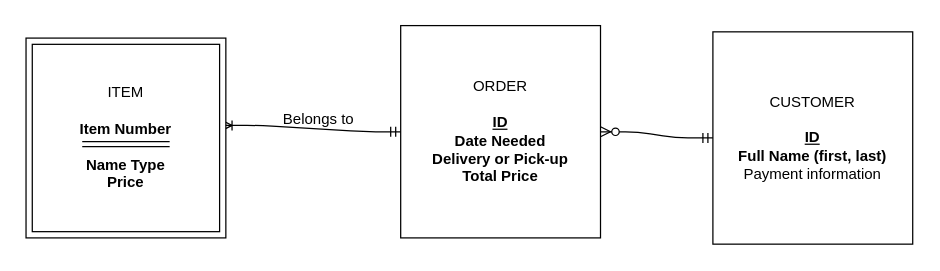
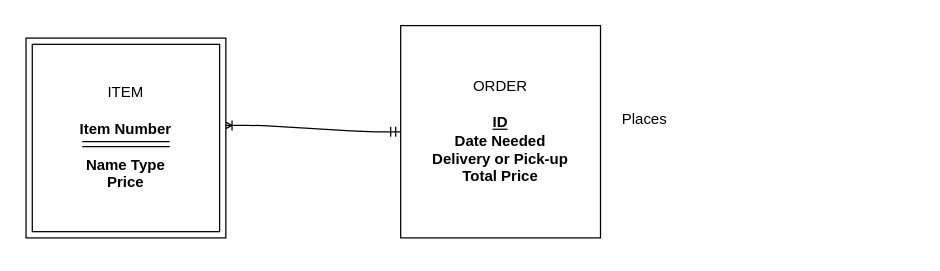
node "Belongs to": removed
node "Places": added
edge "ORDER ID Date Needed Delivery or Pick-up Total Price" -- "CUSTOMER ID Full Name (first, last) Payment information": removed
node "CUSTOMER ID Full Name (first, last) Payment information": removed
